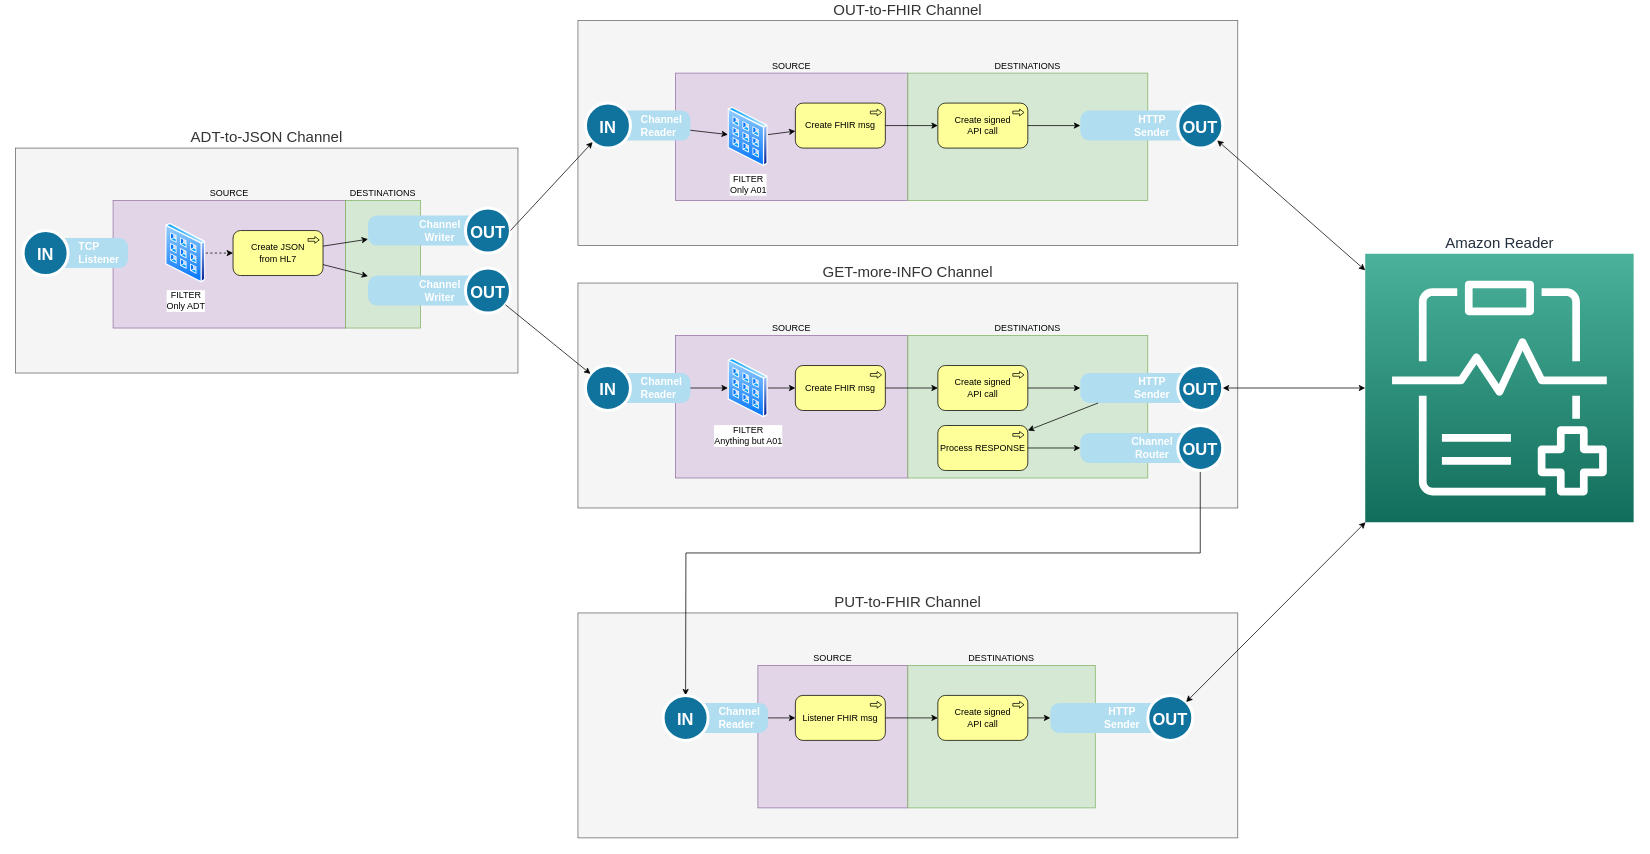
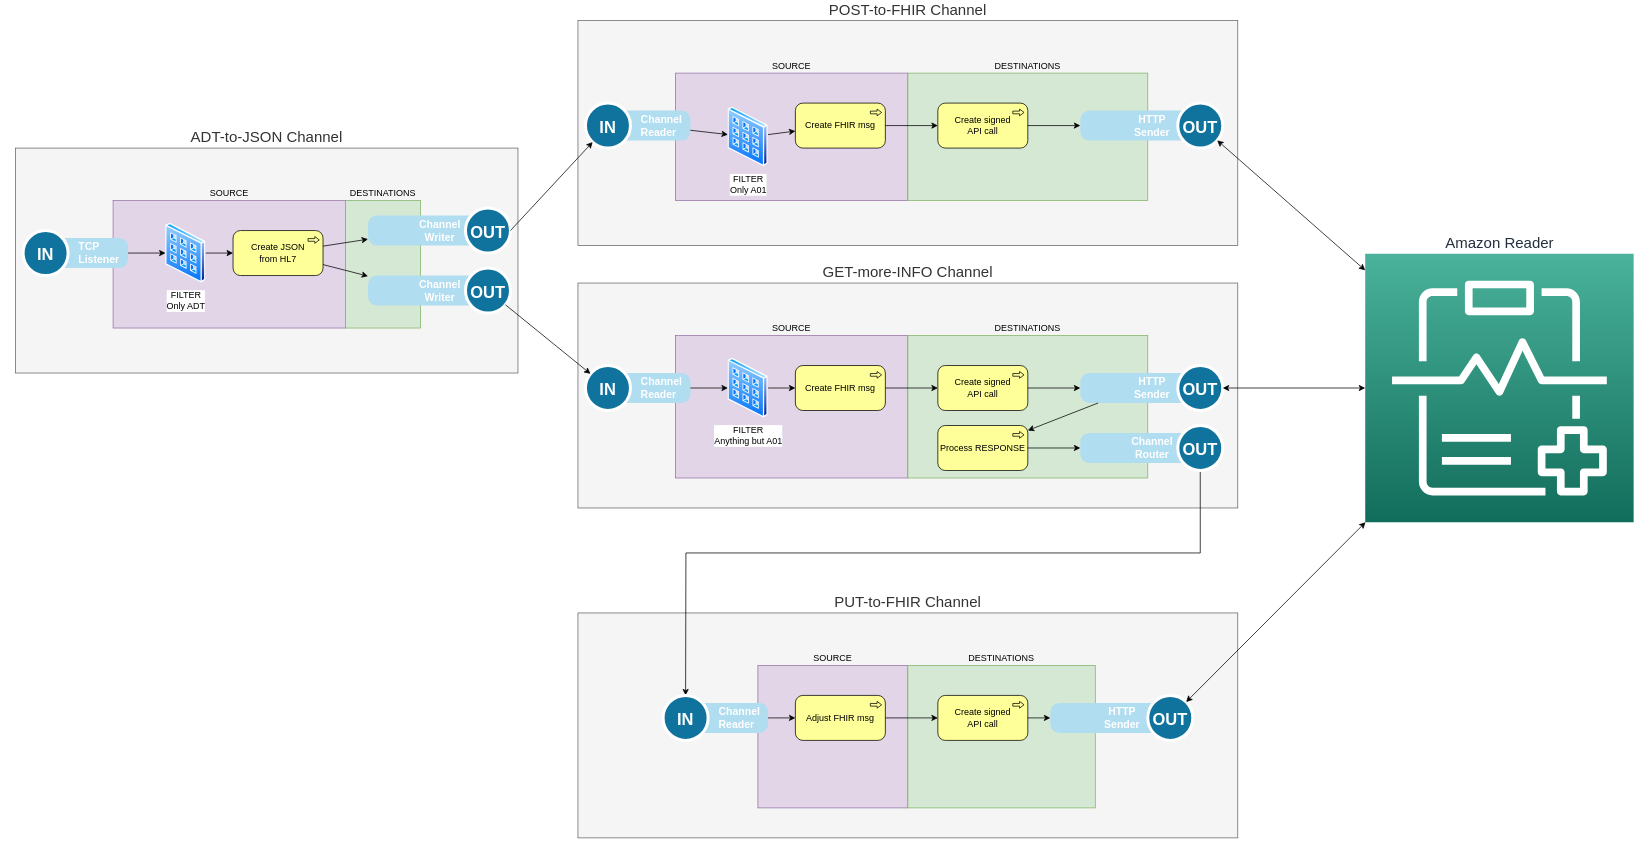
node "OUT-to-FHIR Channel": label "OUT-to-FHIR Channel" -> "POST-to-FHIR Channel"
edge "TCP Listener" -> "FILTER Only ADT": added
edge "FILTER Only ADT" -> "Create JSON from HL7": style dashed -> solid
node "Listener FHIR msg": label "Listener FHIR msg" -> "Adjust FHIR msg"
